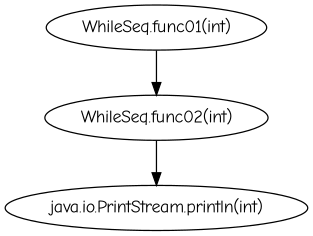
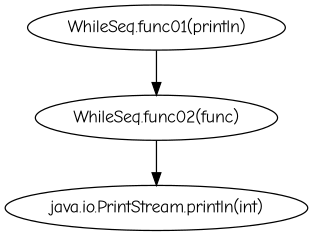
node "WhileSeq.func01(int)": label "WhileSeq.func01(int)" -> "WhileSeq.func01(println)"
node "WhileSeq.func02(int)": label "WhileSeq.func02(int)" -> "WhileSeq.func02(func)"
